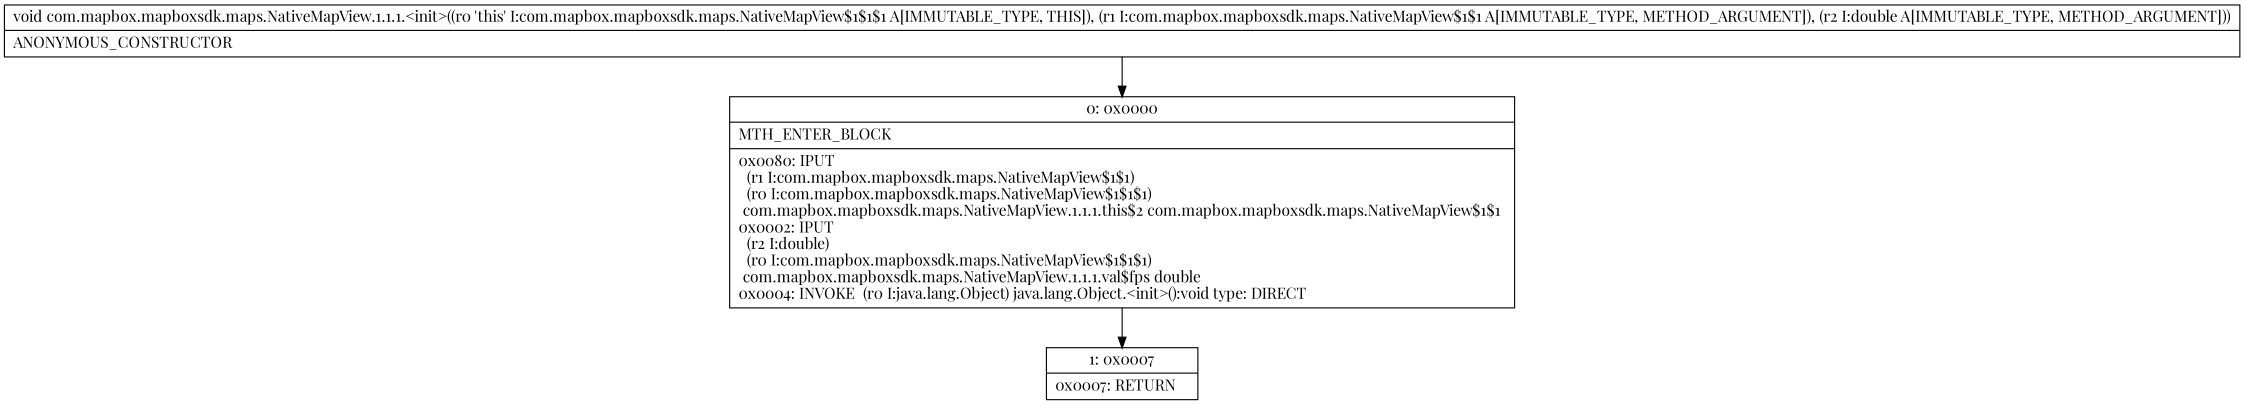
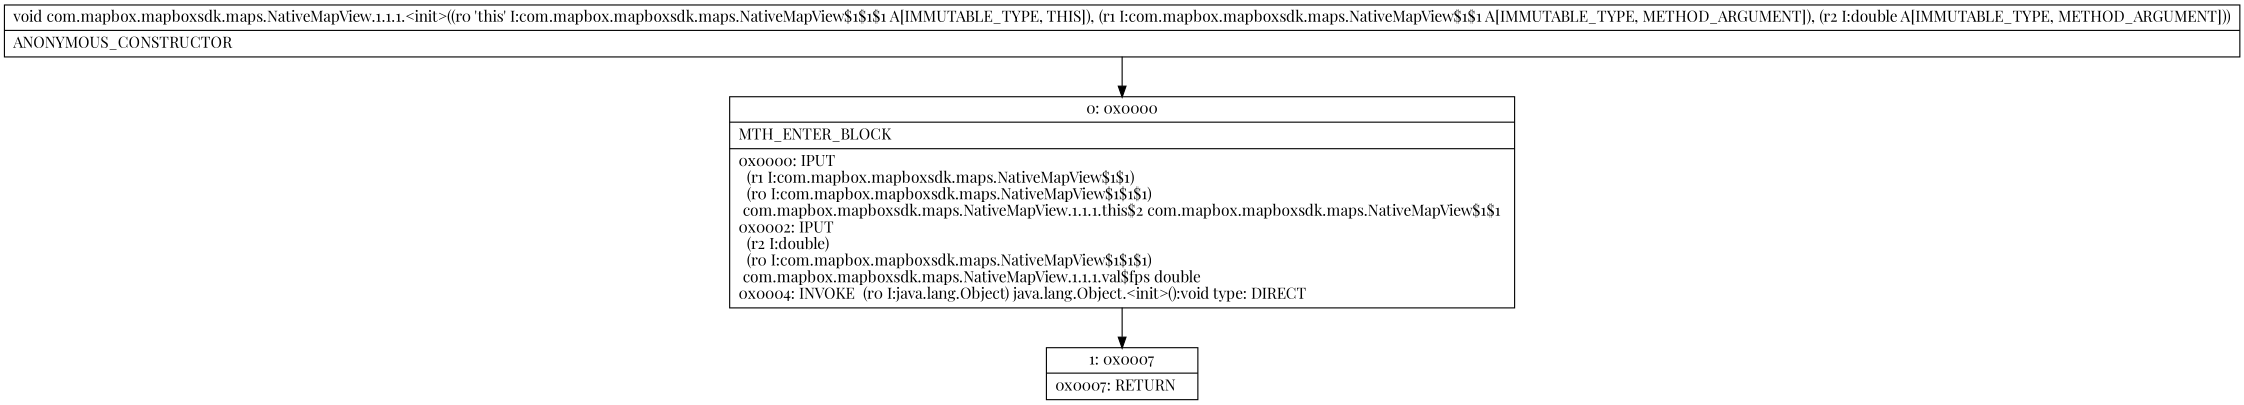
node "0: 0x0000": text "0x0080: IPUT" -> "0x0000: IPUT"
